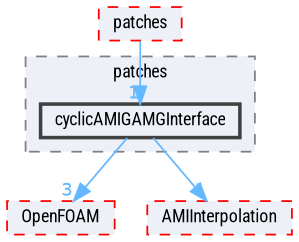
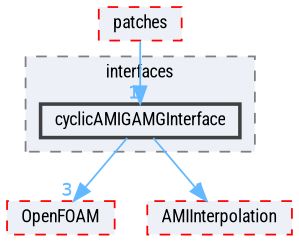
cluster "patches": label "patches" -> "interfaces"
